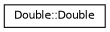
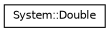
node "Double::Double": label "Double::Double" -> "System::Double"
